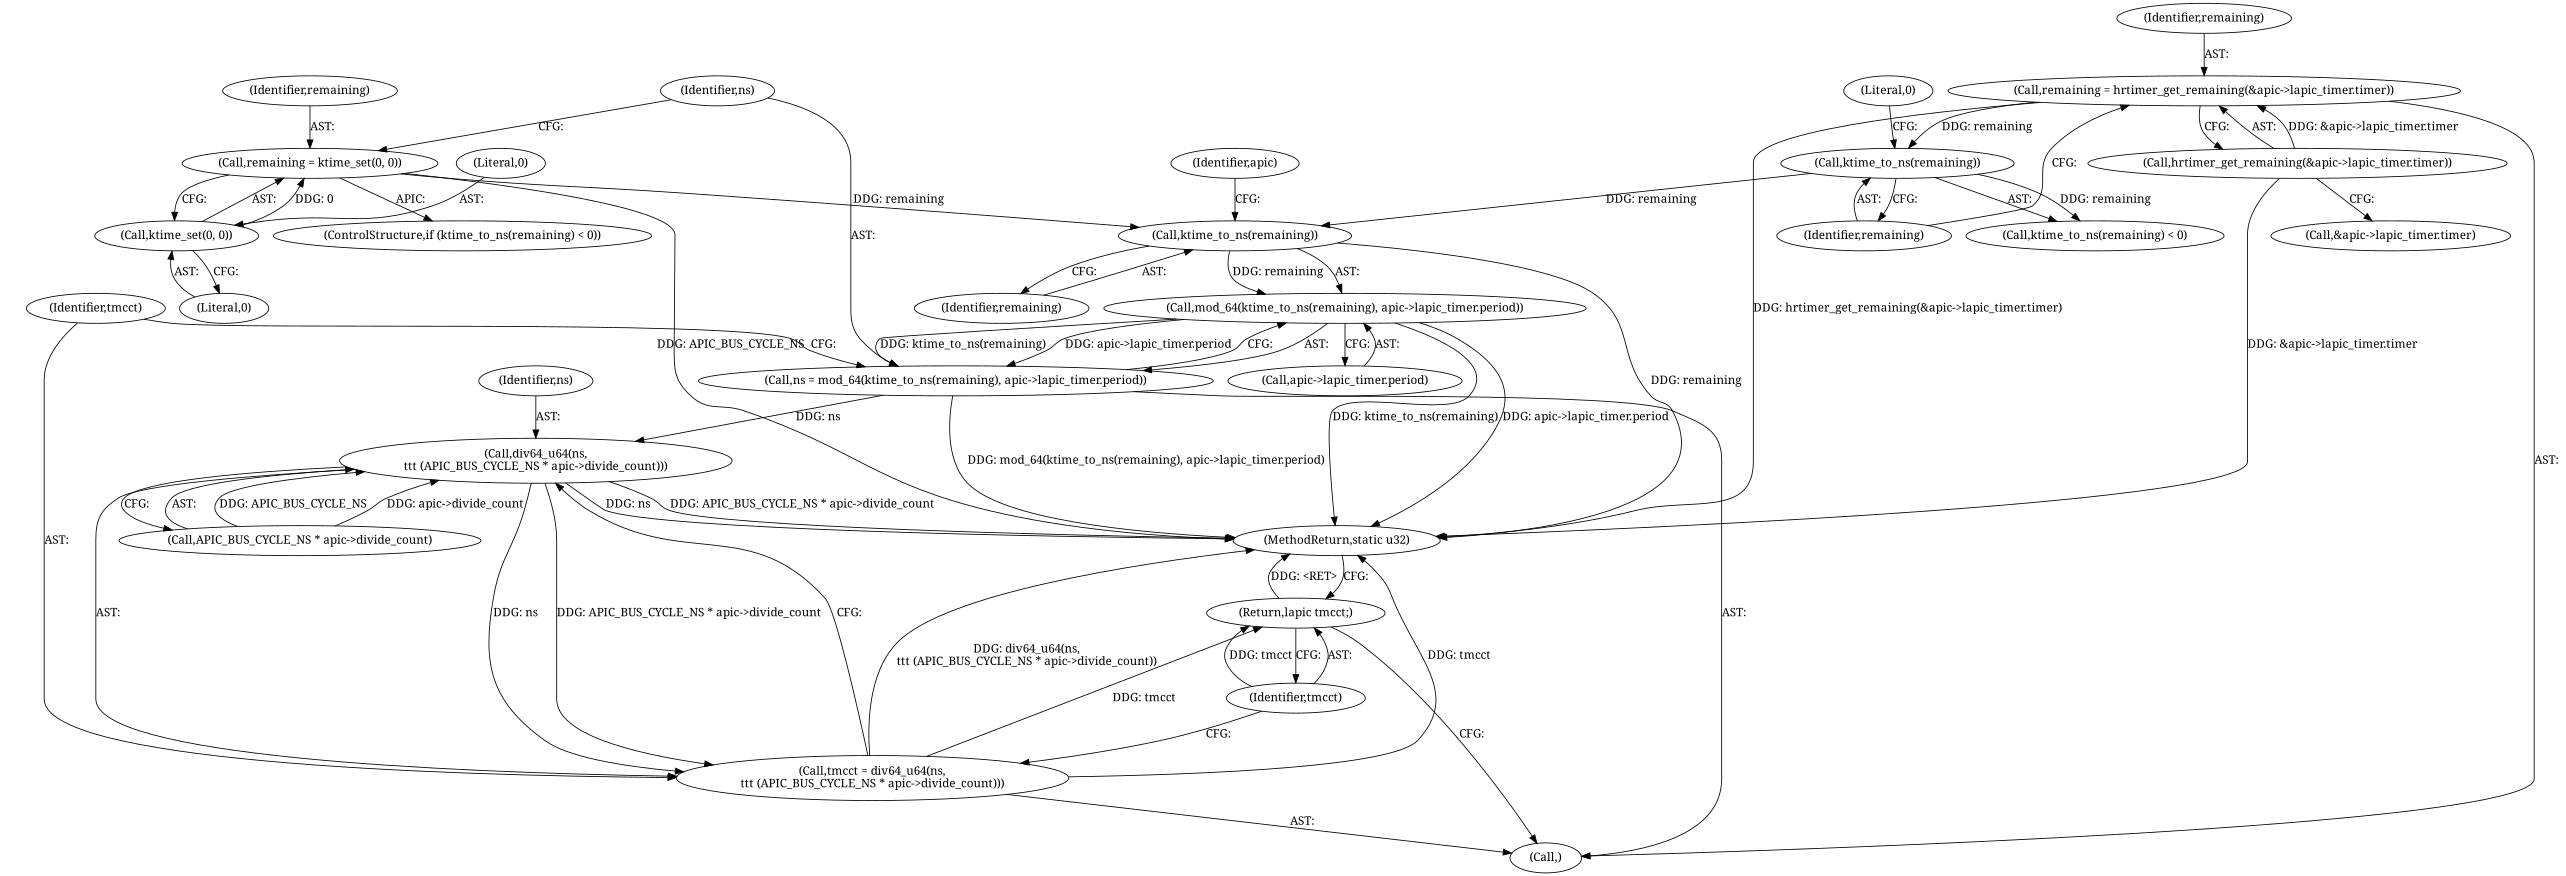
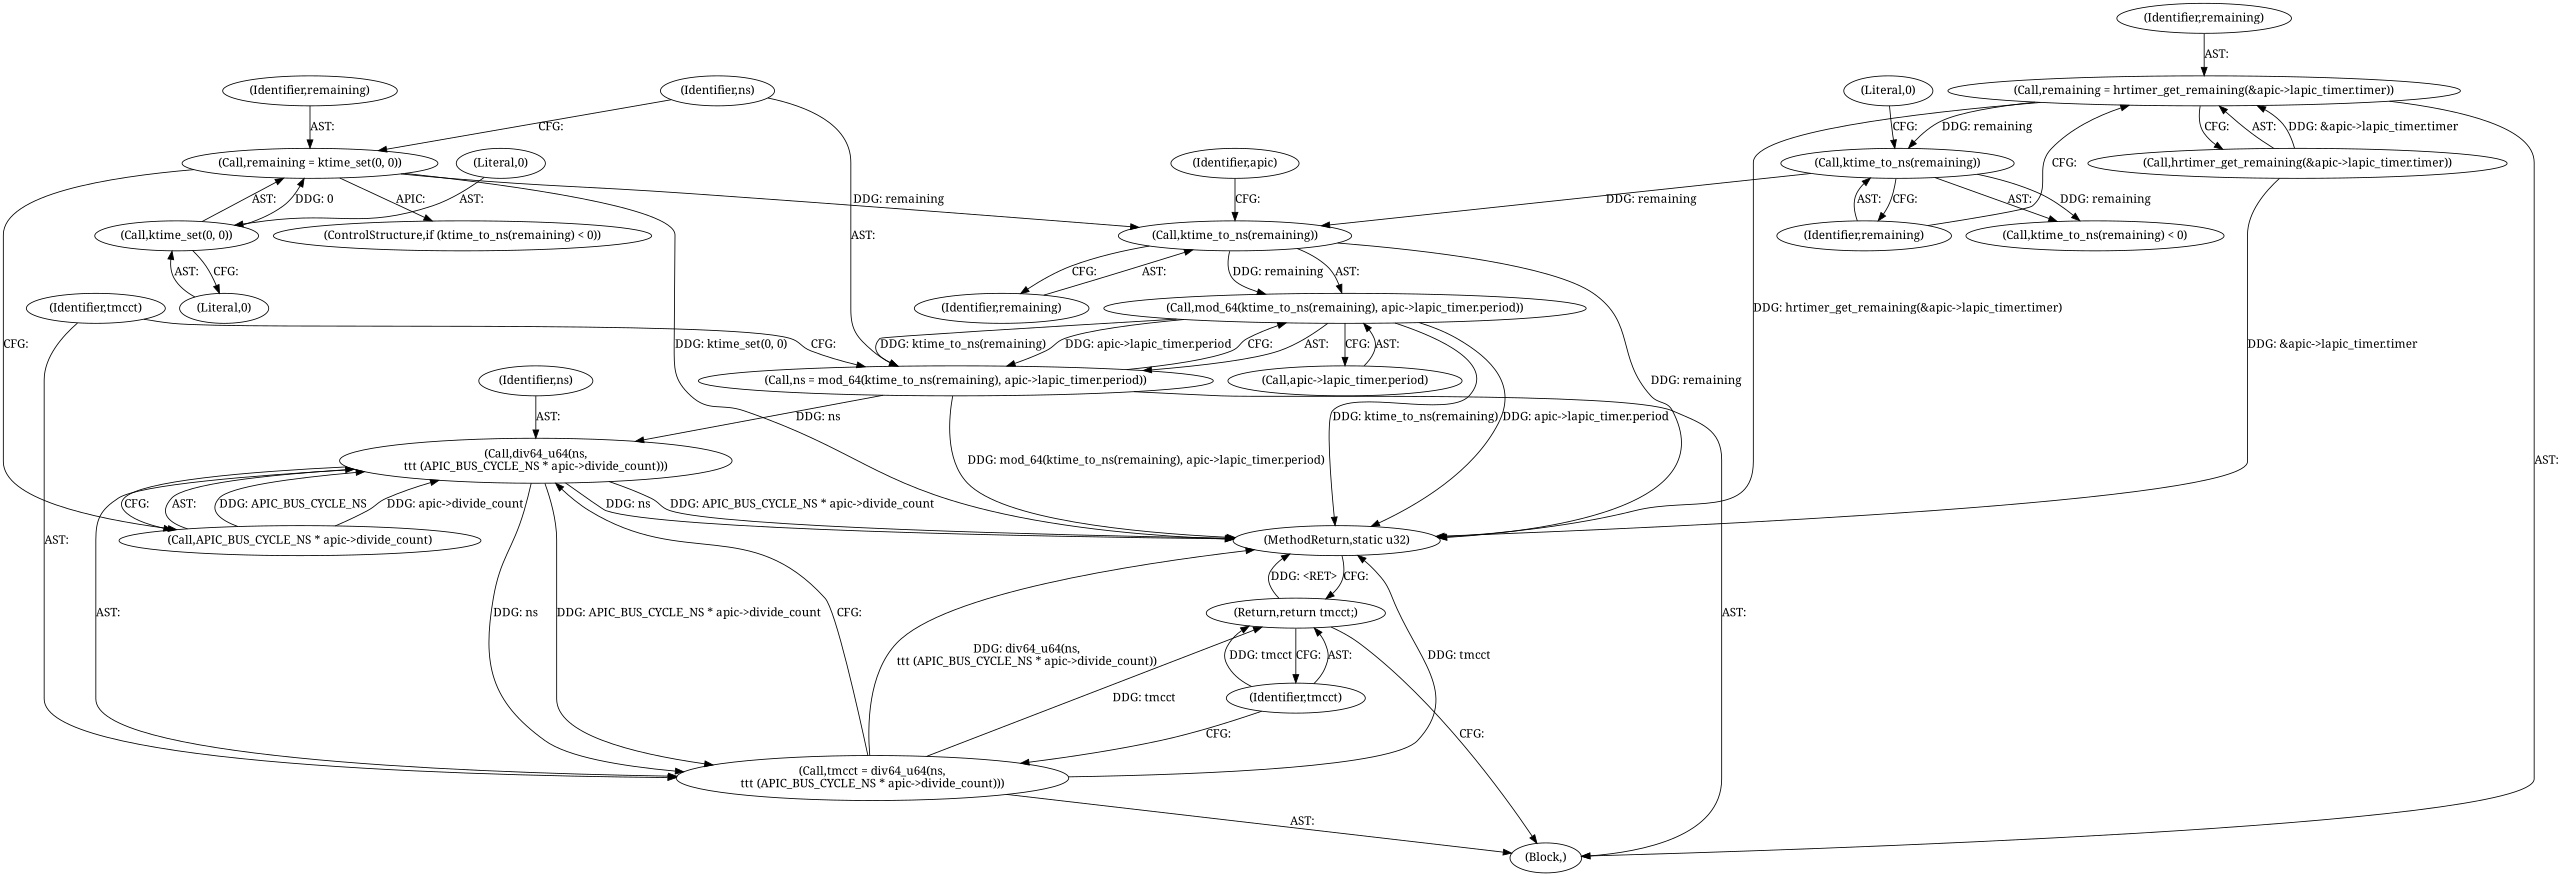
edge "(Call,remaining = ktime_set(0, 0))" -> "(Call,ktime_set(0, 0))": now "(Call,remaining = ktime_set(0, 0))" -> "(Call,APIC_BUS_CYCLE_NS * apic->divide_count)"
node "(Call,&apic->lapic_timer.timer)": removed
edge "(Call,remaining = ktime_set(0, 0))" -> "(MethodReturn,static u32)": label "DDG: APIC_BUS_CYCLE_NS" -> "DDG: ktime_set(0, 0)"
node "(Return,lapic tmcct;)": label "(Return,lapic tmcct;)" -> "(Return,return tmcct;)"
node "(Call,)": label "(Call,)" -> "(Block,)"
